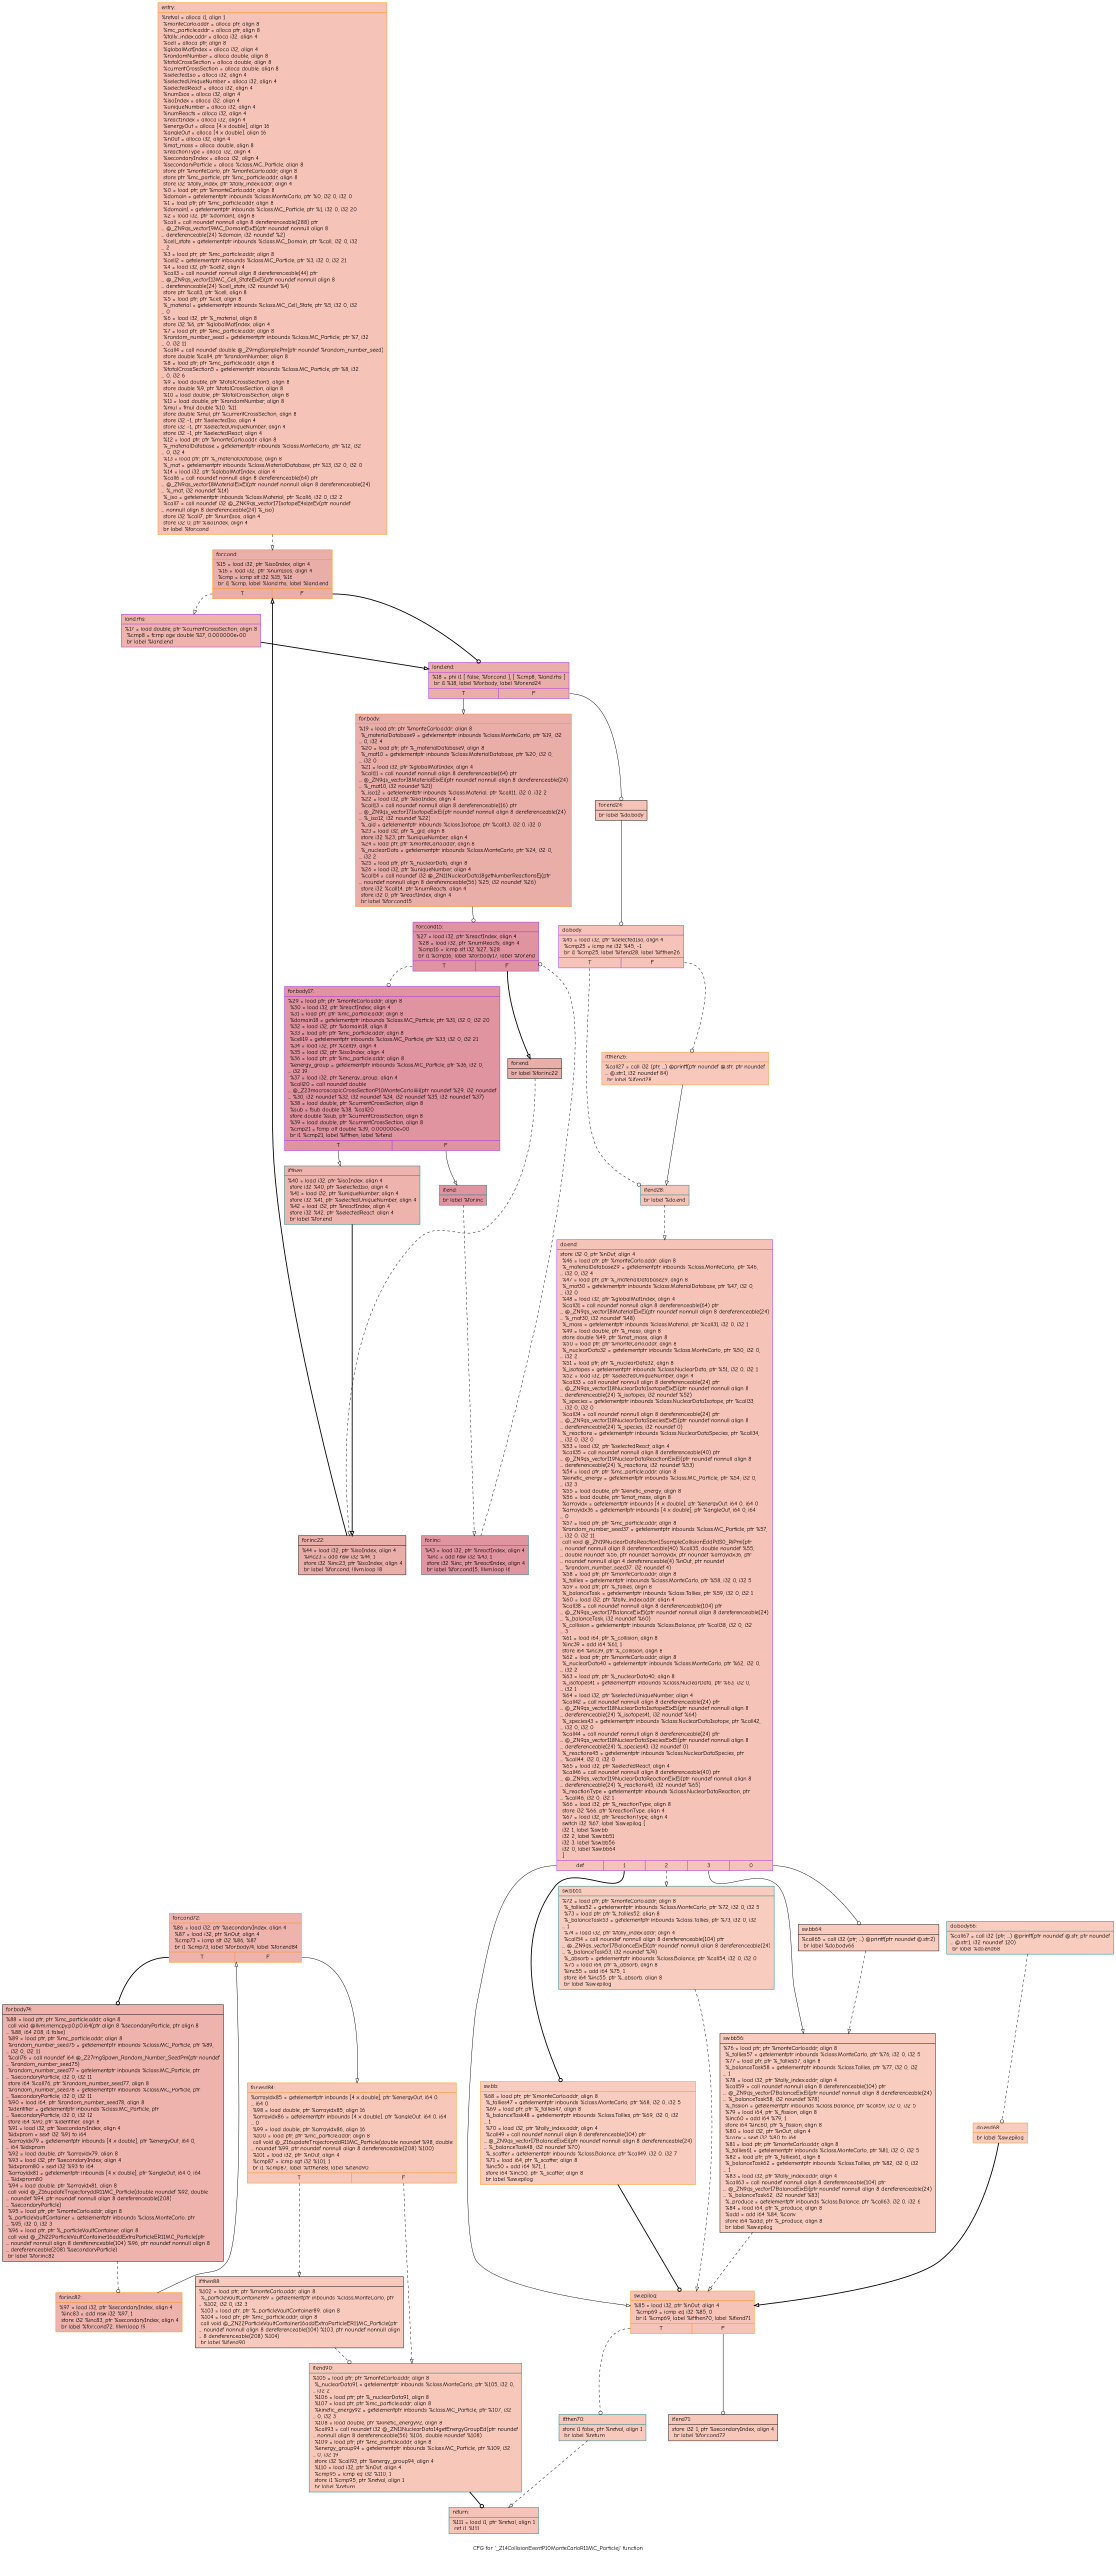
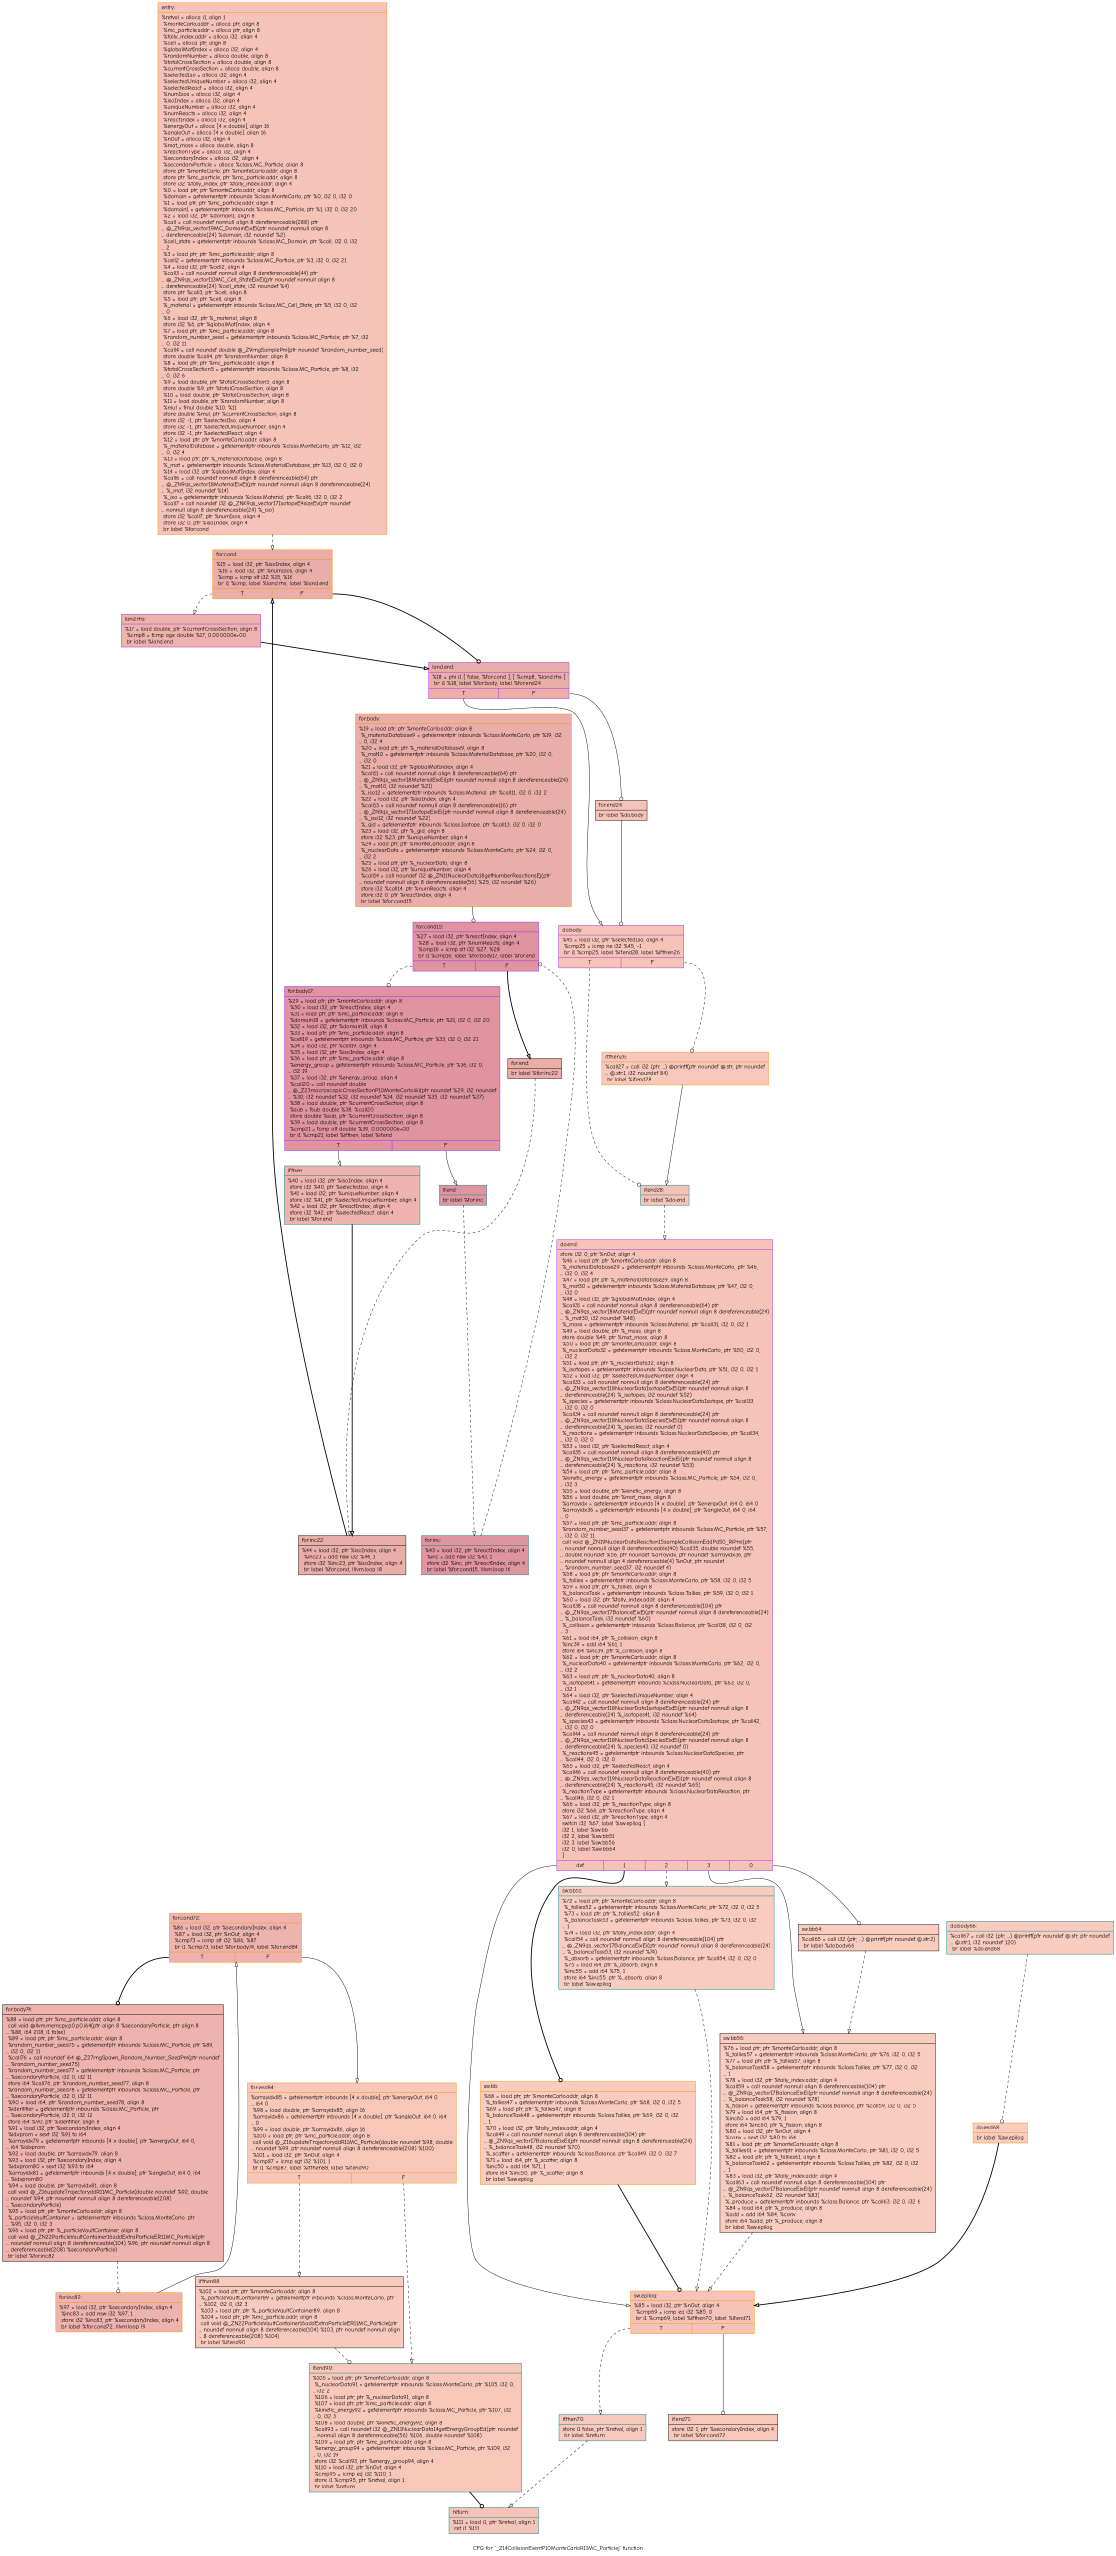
edge "land.end:" -> "for.body:": now "land.end:" -> "do.body:"
edge "sw.epilog:" -> "if.then70:": arrowhead odot -> onormal
